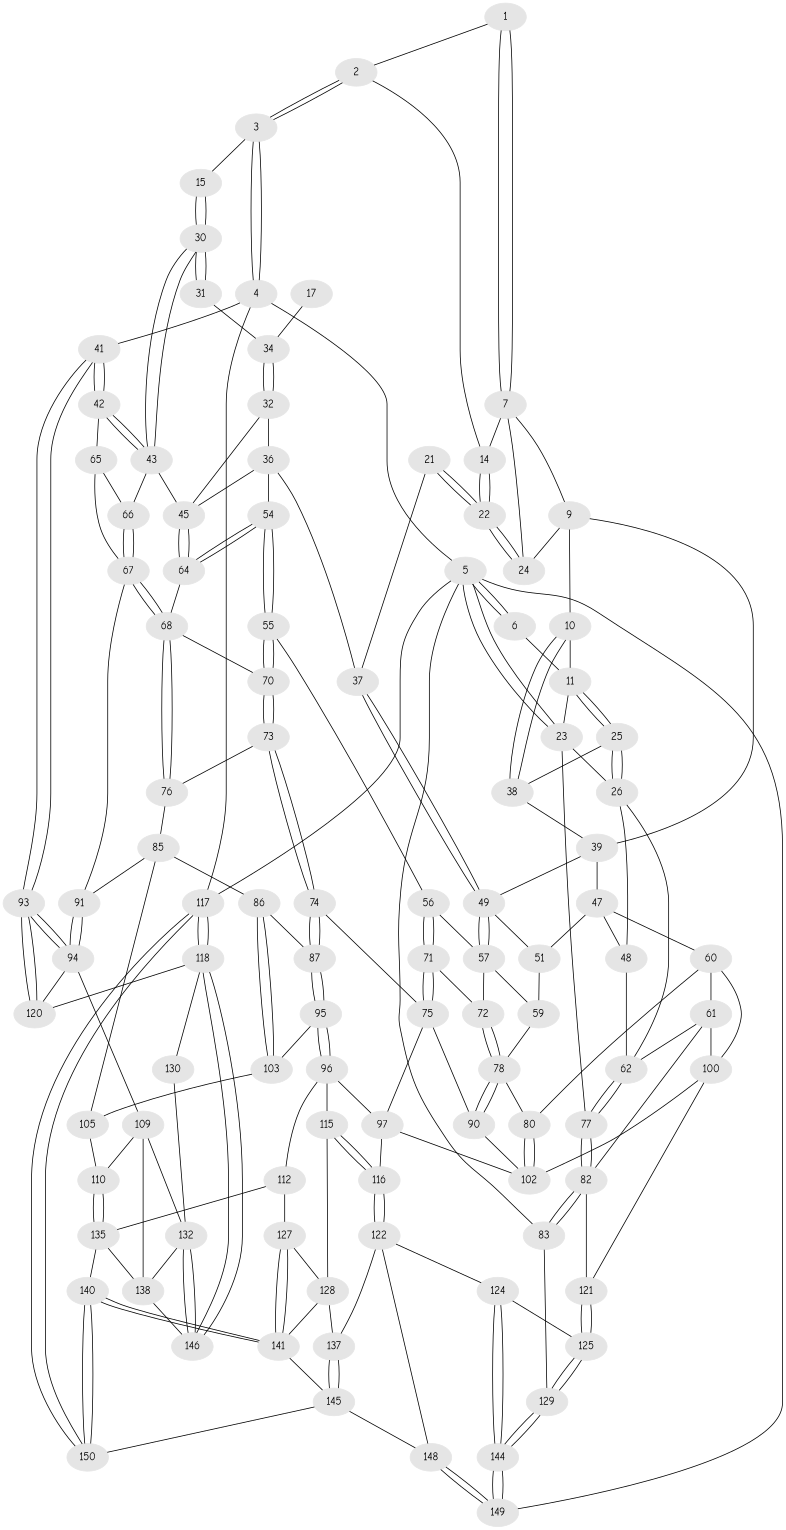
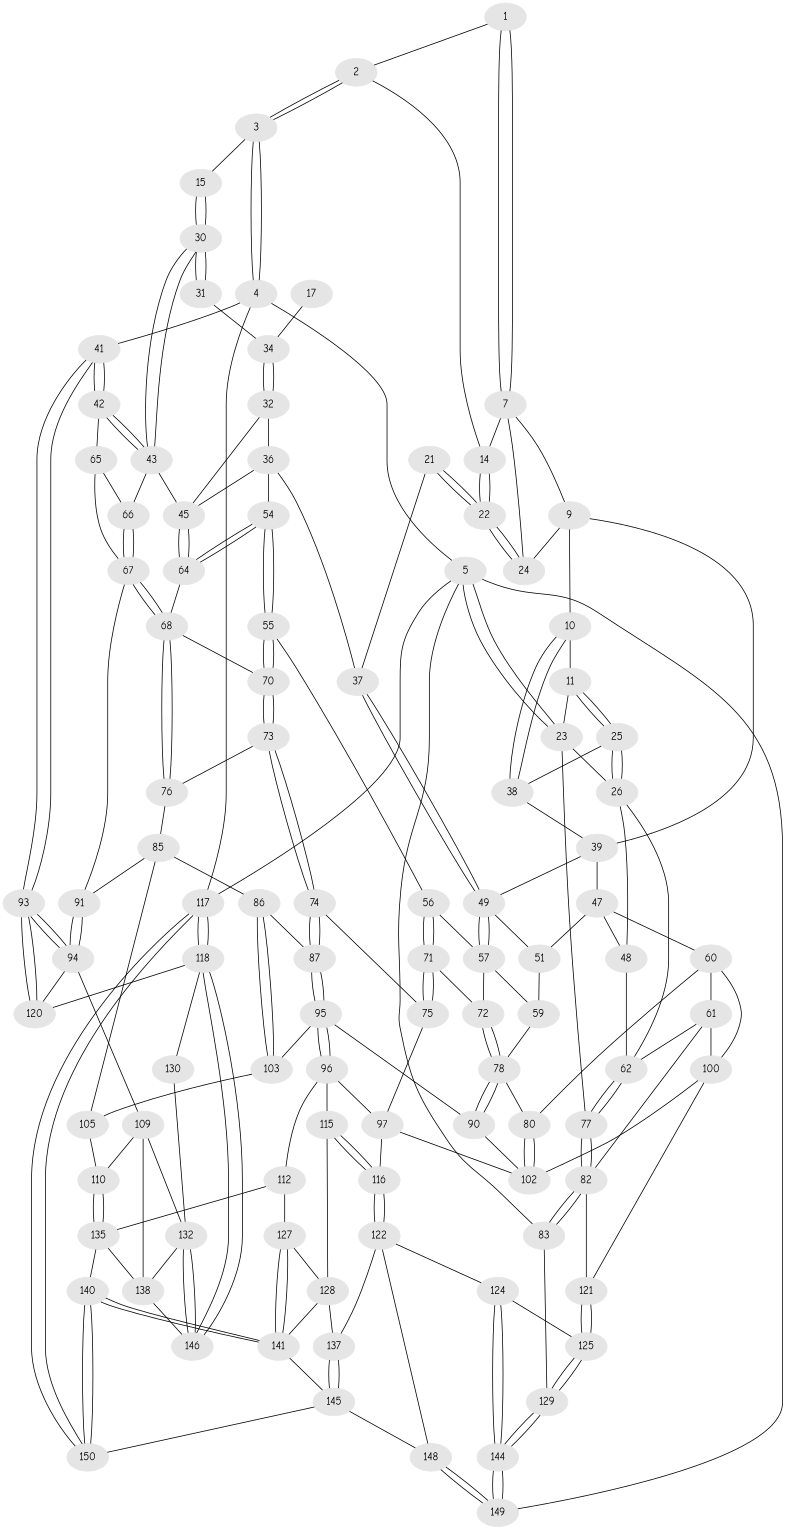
node "6": removed
edge "75" -- "90": now "95" -- "90"
